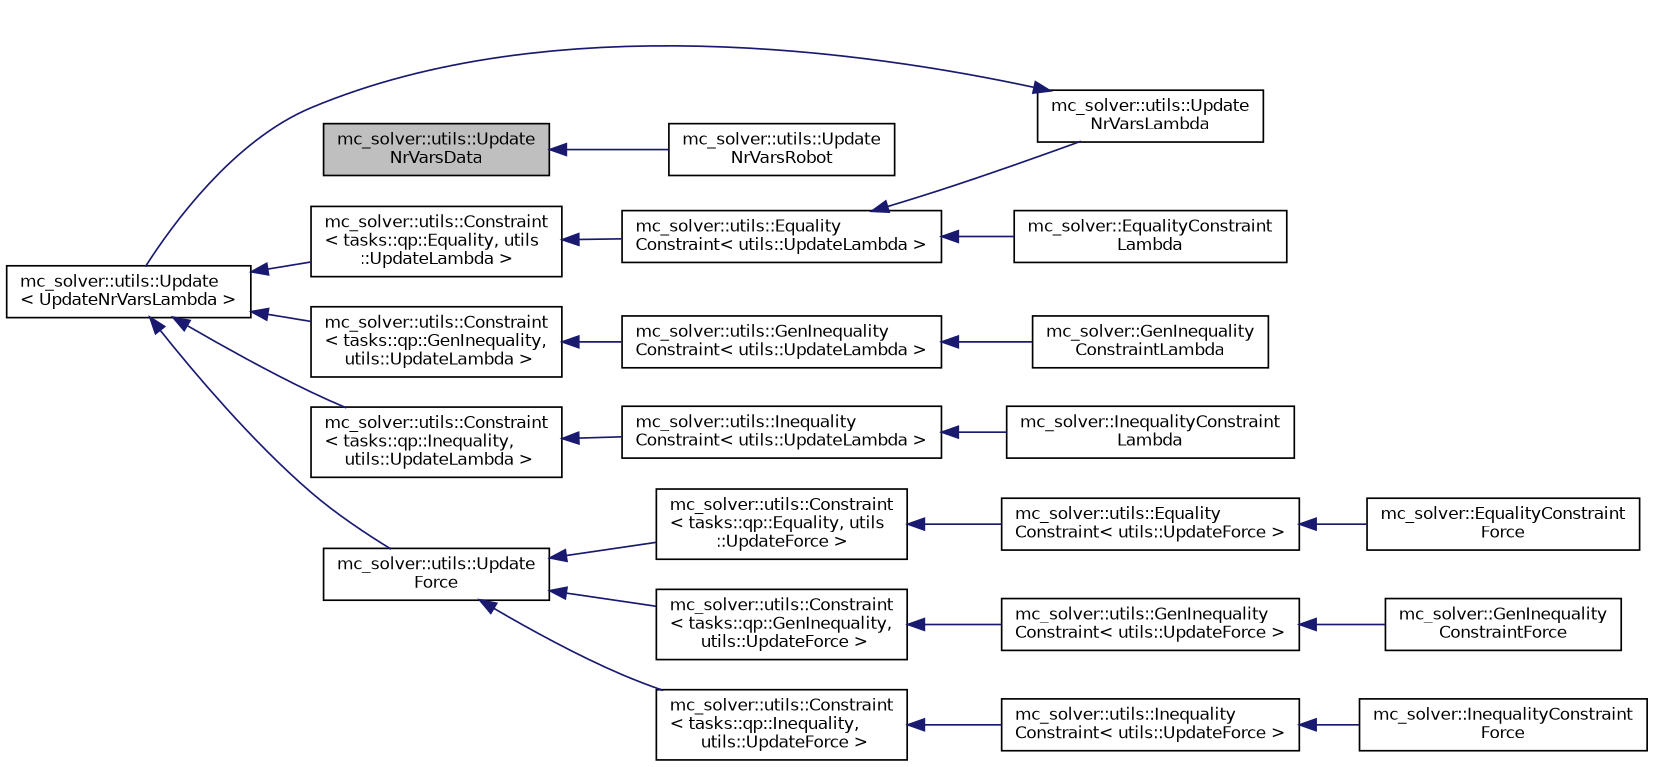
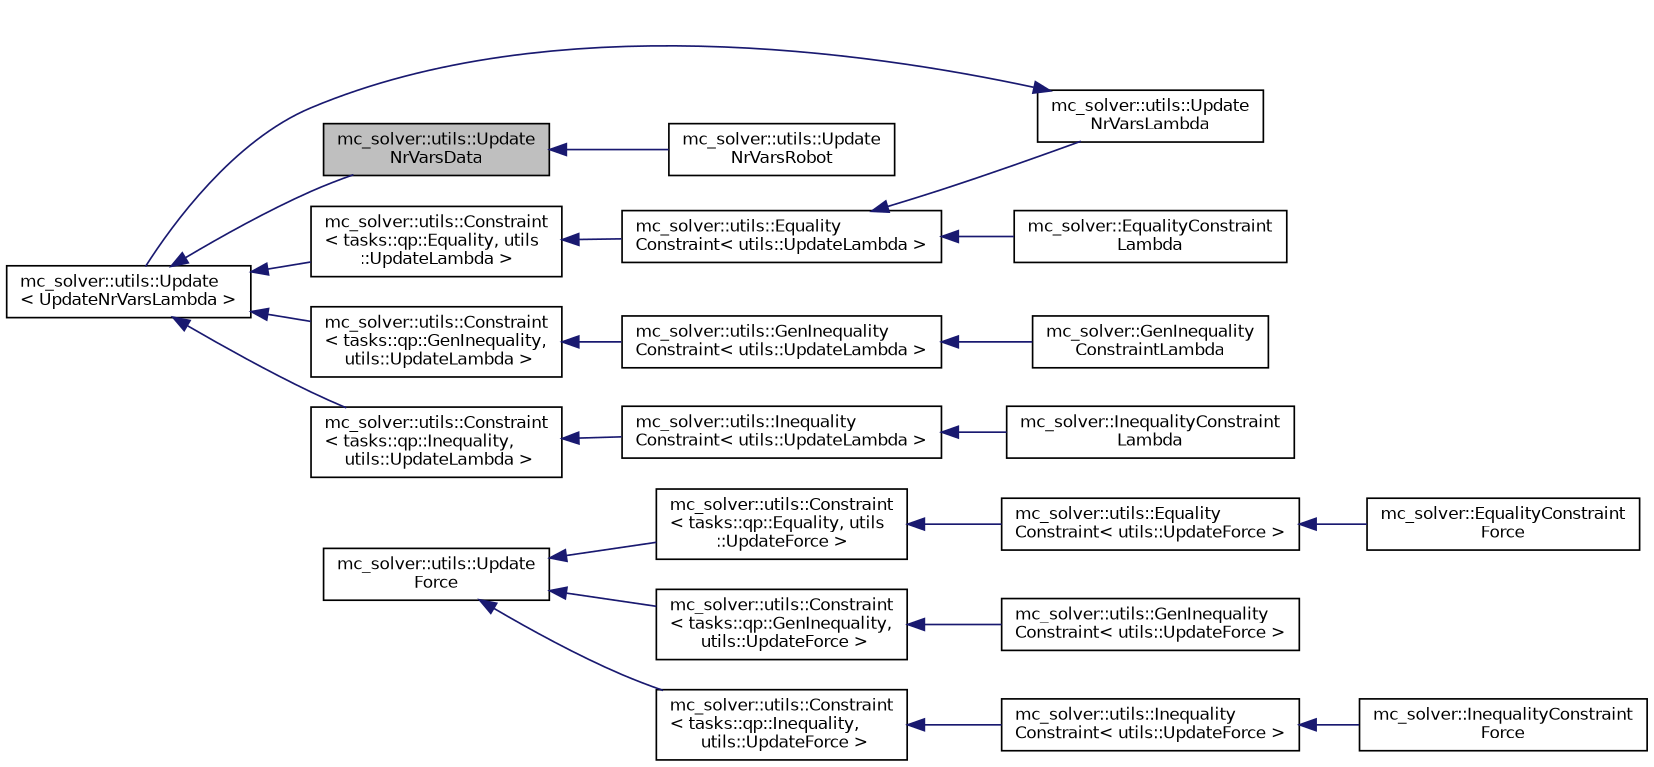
edge "mc_solver::utils::Update Force" -> "mc_solver::utils::Update < UpdateNrVarsLambda >": now "mc_solver::utils::Update NrVarsData" -> "mc_solver::utils::Update < UpdateNrVarsLambda >"
node "mc_solver::GenInequality ConstraintForce": removed
